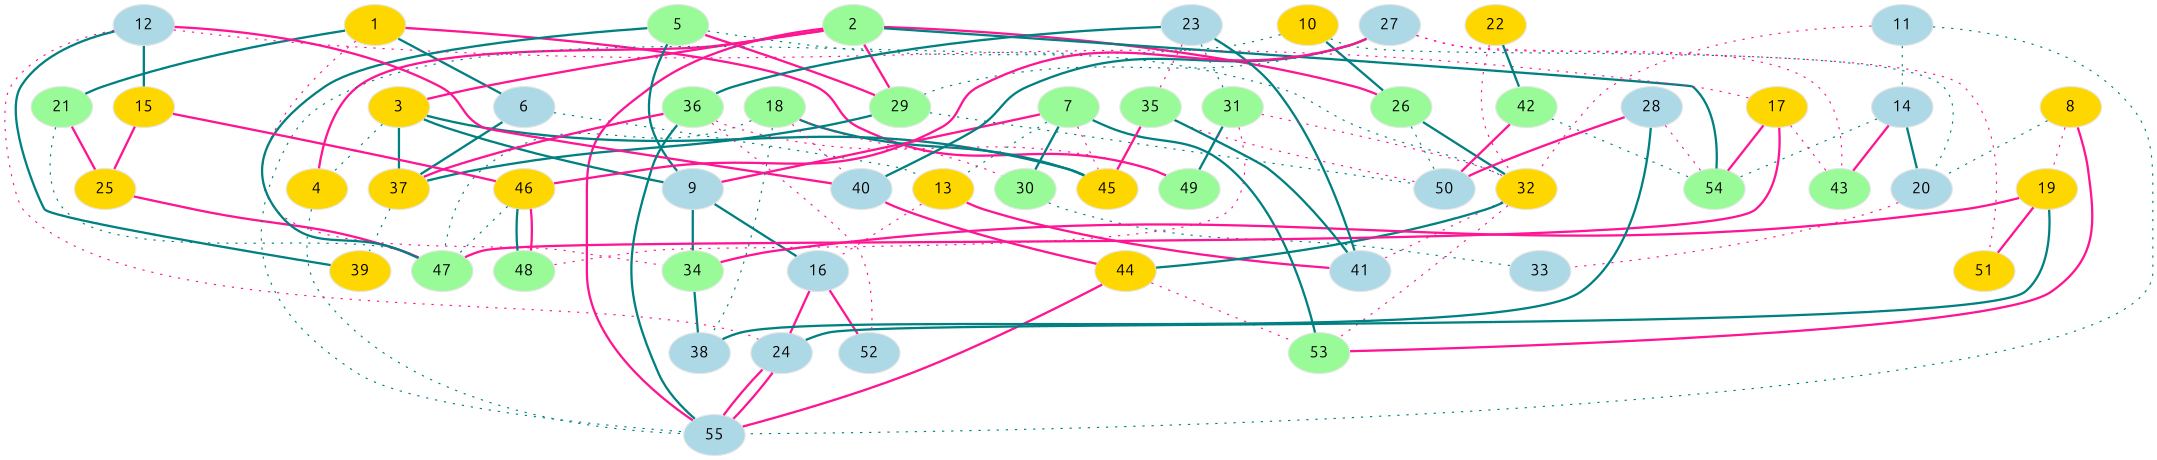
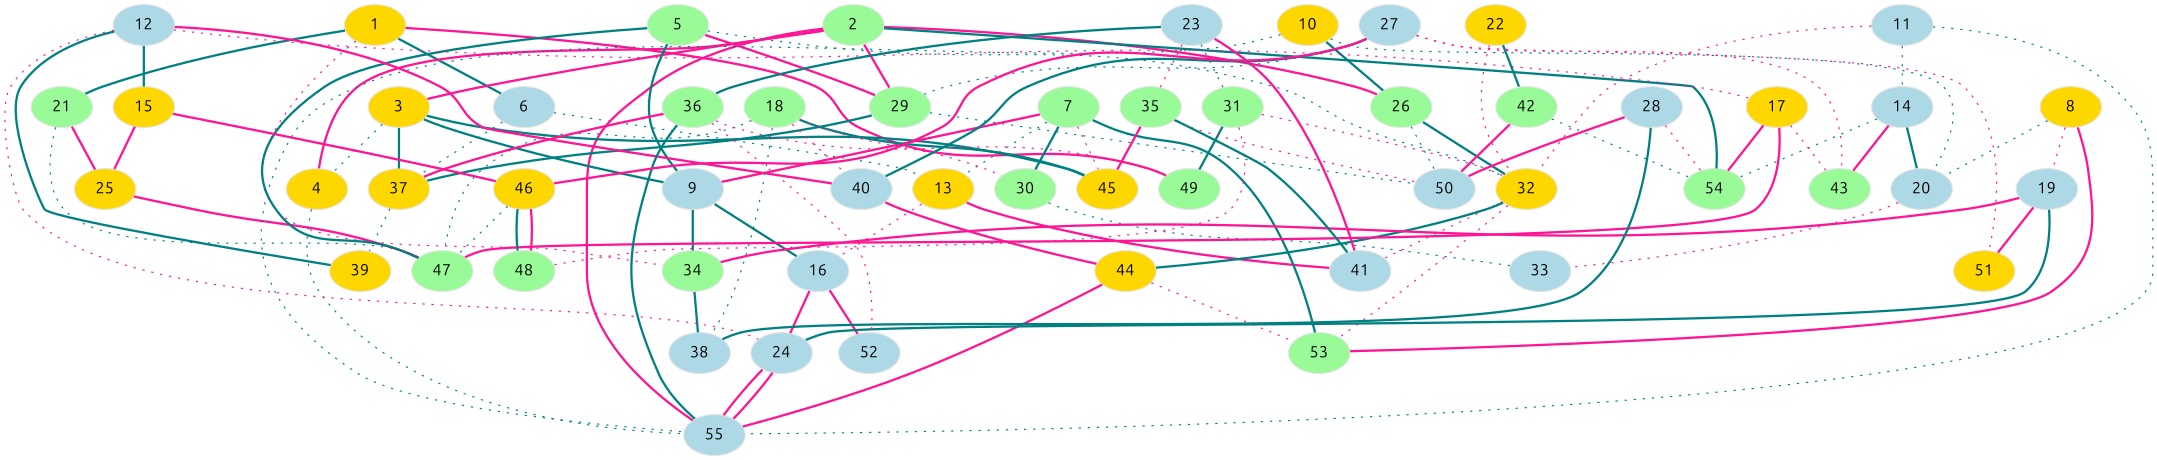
edge "23" -- "41": color teal -> deeppink
edge "6" -- "37": style bold -> dotted
node "19": fillcolor gold -> lightblue
